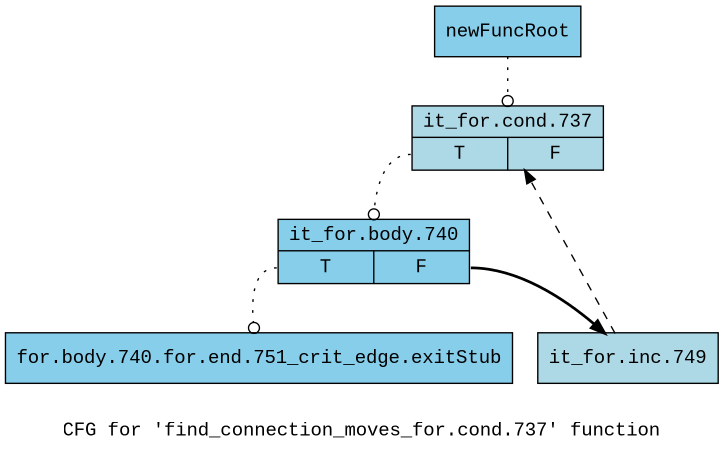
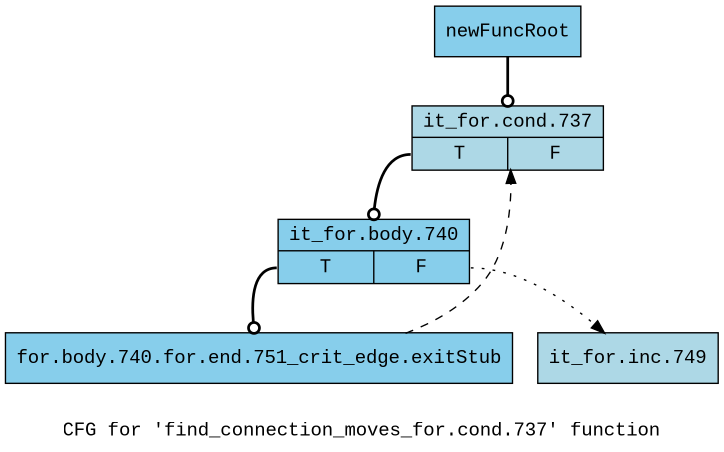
edge "newFuncRoot" -> "it_for.cond.737": style dotted -> bold
edge "it_for.cond.737" -> "it_for.body.740": style dotted -> bold
edge "it_for.inc.749" -> "it_for.cond.737": now "for.body.740.for.end.751_crit_edge.exitStub" -> "it_for.cond.737"
edge "it_for.body.740" -> "it_for.inc.749": style bold -> dotted
edge "it_for.body.740" -> "for.body.740.for.end.751_crit_edge.exitStub": style dotted -> bold
